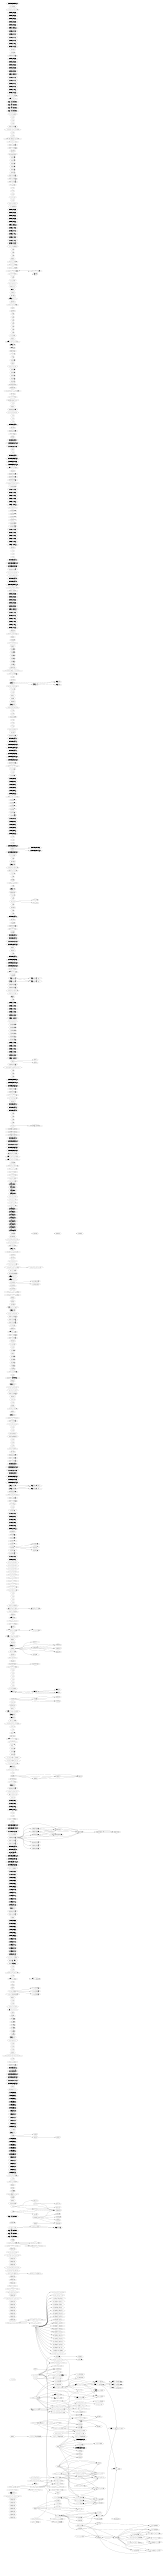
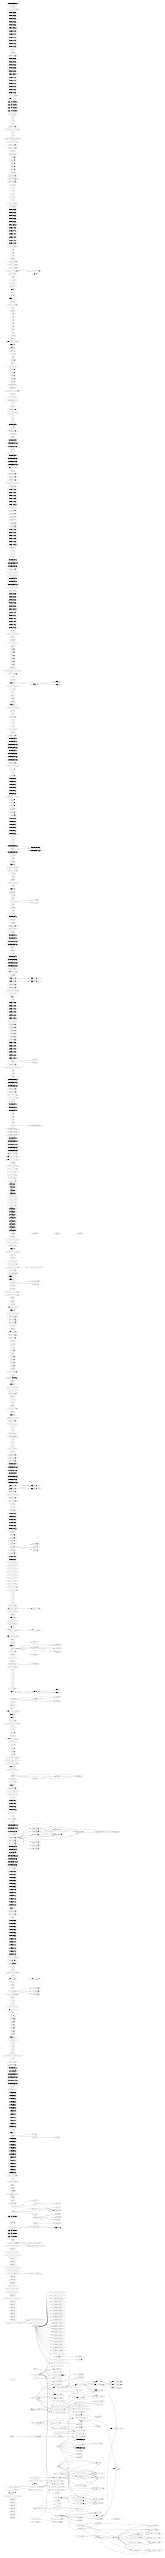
node "3DCG表現ラボ": label "3DCG表現ラボ" -> "3日本語基礎ⅣB"
